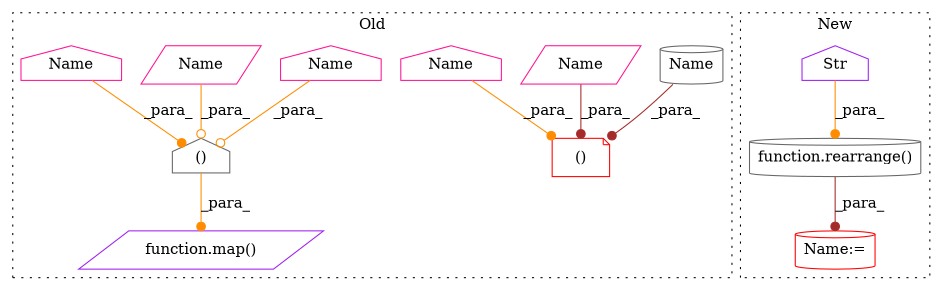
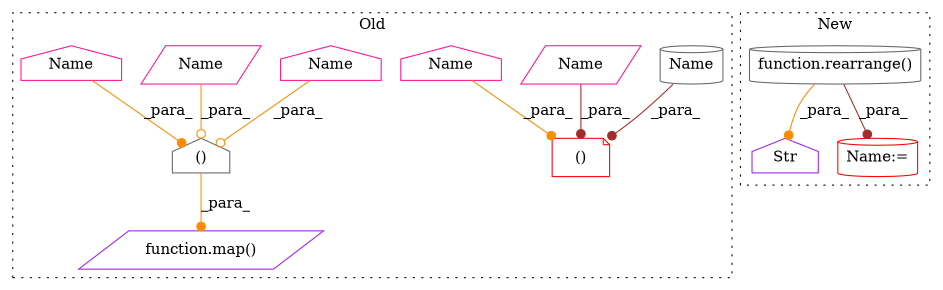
edge "Str" -> "function.rearrange()": reversed
